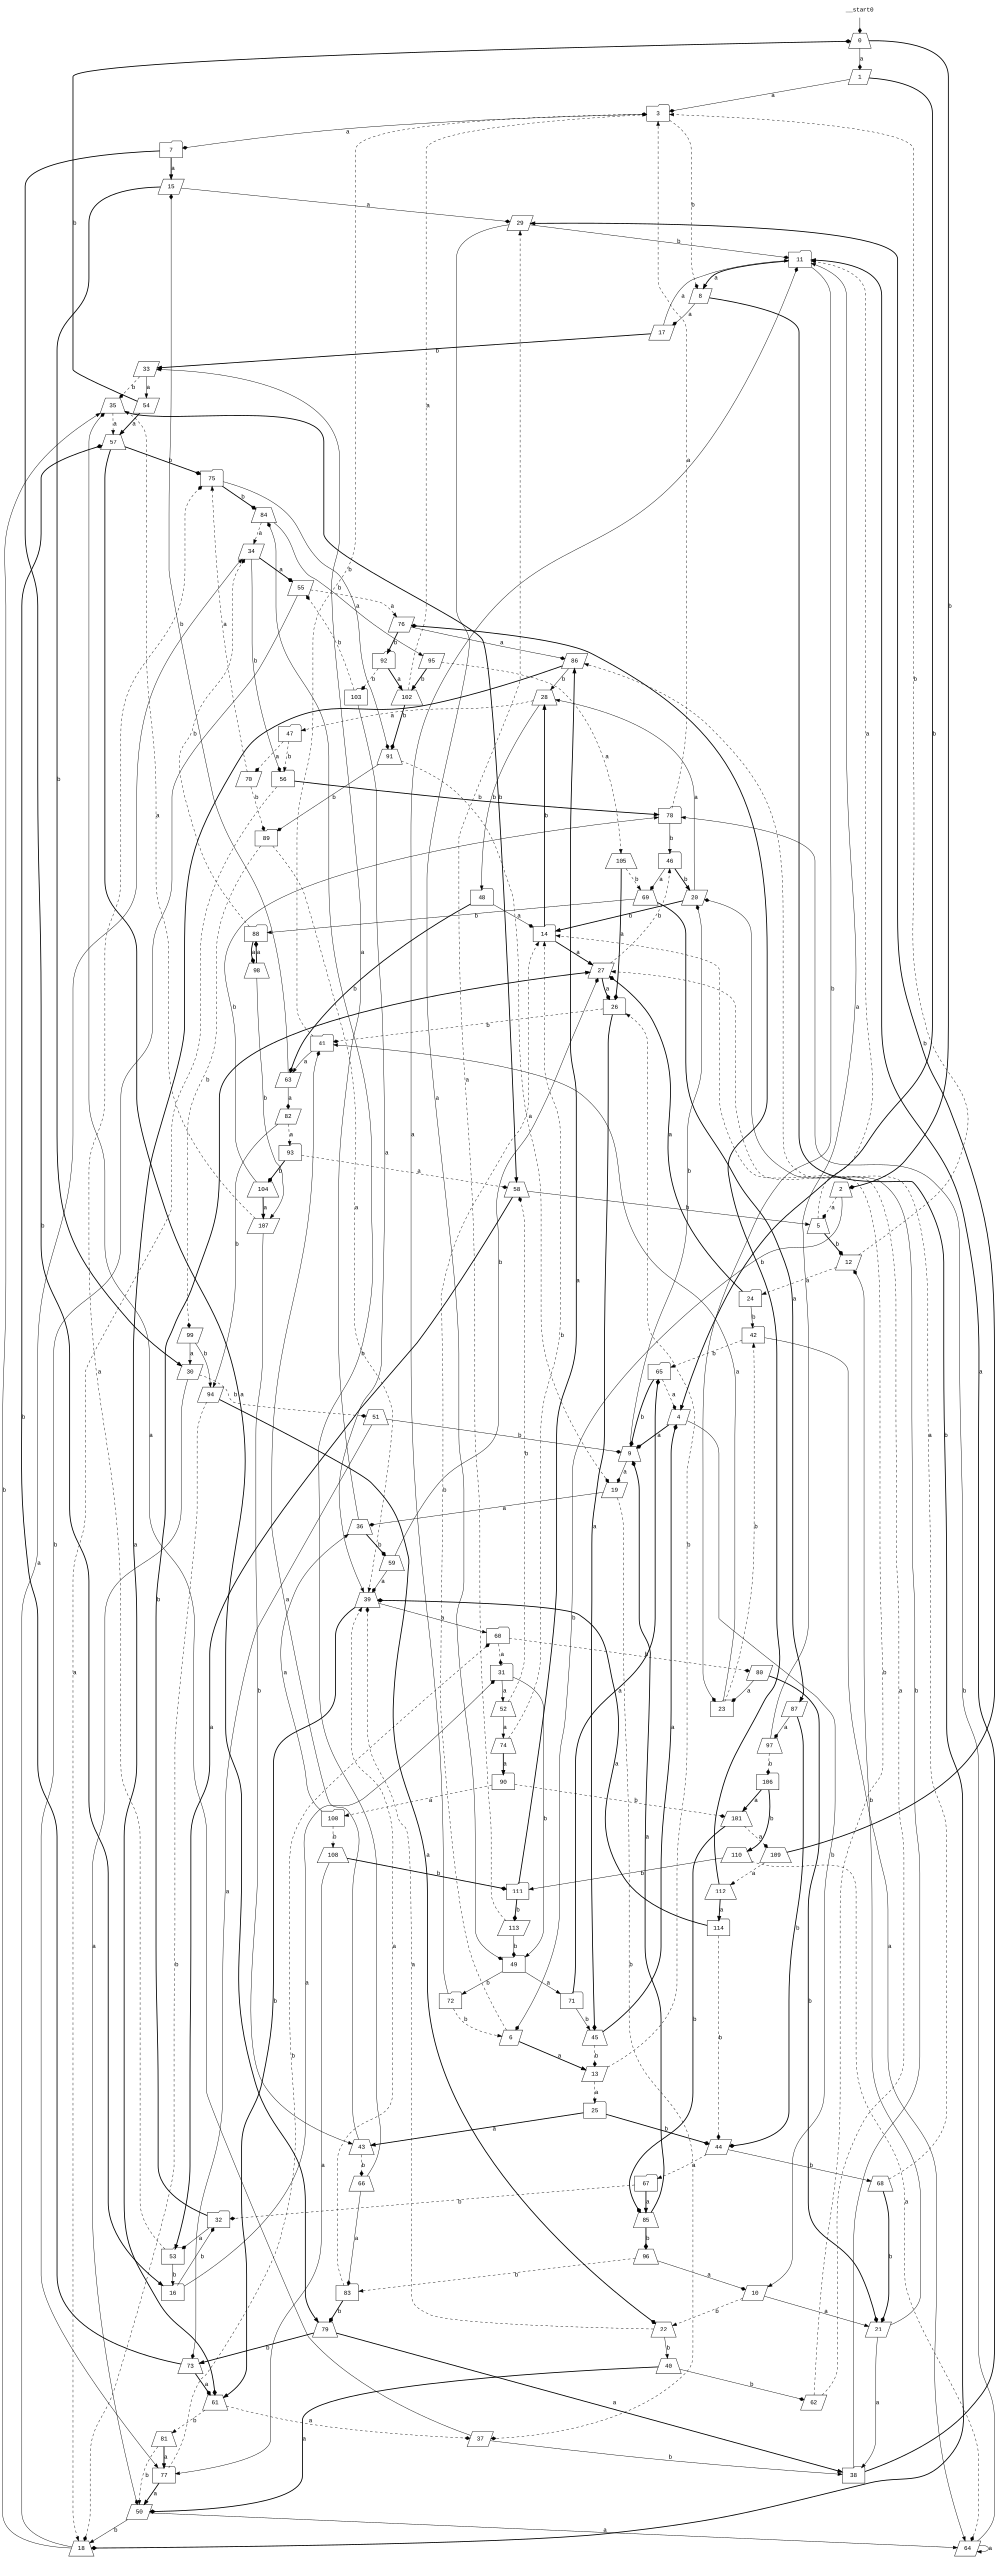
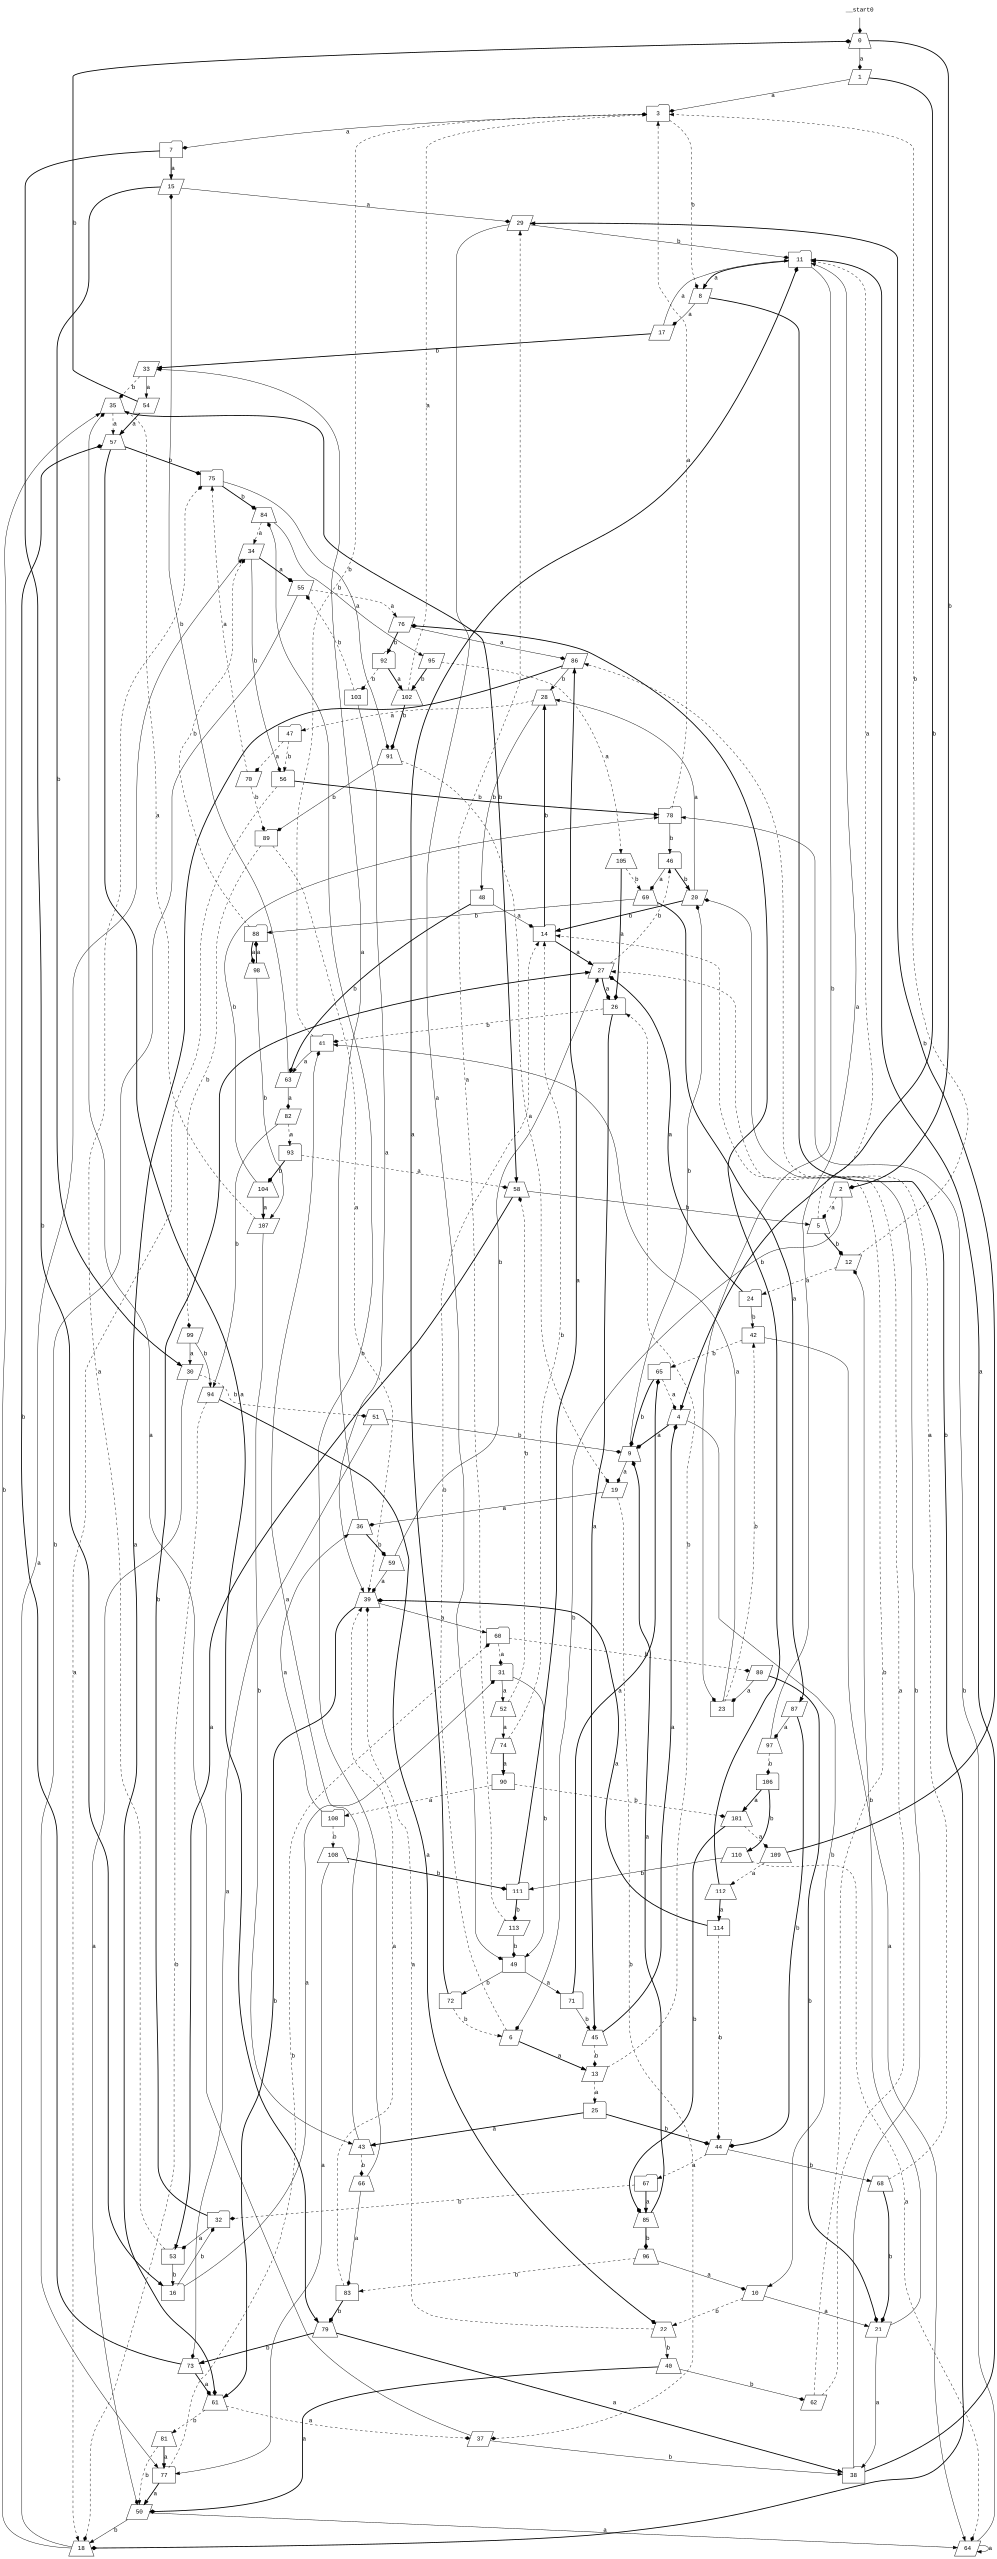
edge "72" -> "11": style solid -> bold
